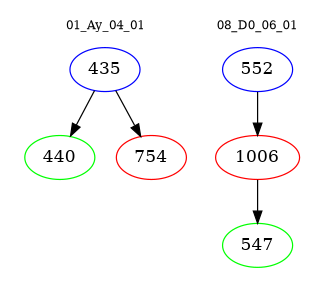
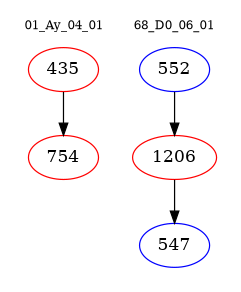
cluster "08_D0_06_01": label "08_D0_06_01" -> "68_D0_06_01"
node "435": color blue -> red
node "440": removed
node "1006": label "1006" -> "1206"
node "547": color green -> blue
